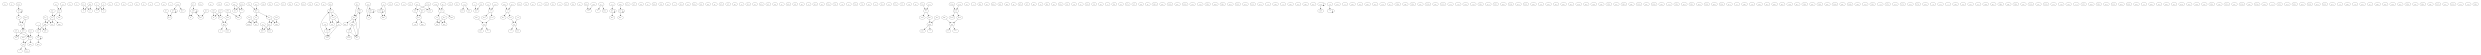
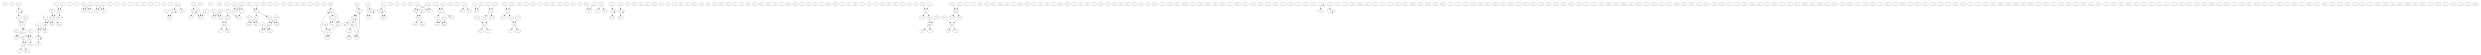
edge "27-" -> "13-": now "27-" -> "110-"
